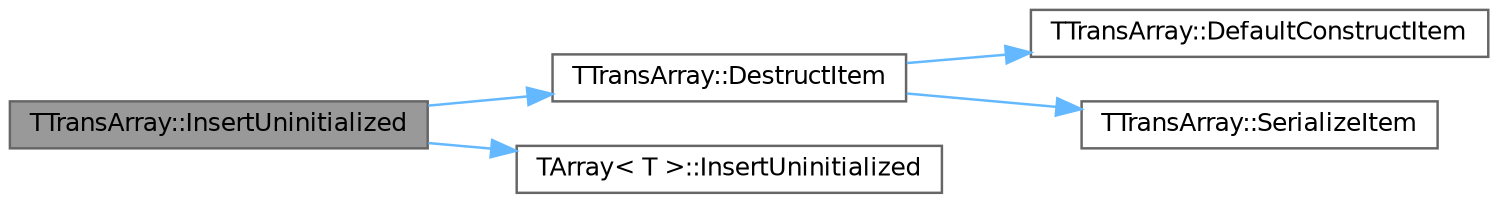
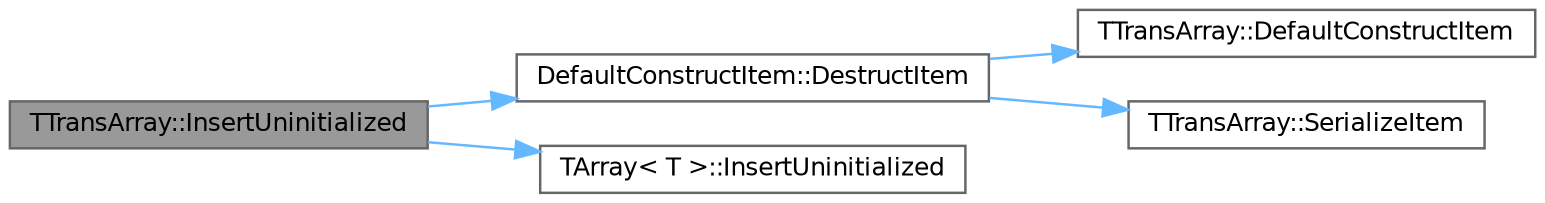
node "TTransArray::DestructItem": label "TTransArray::DestructItem" -> "DefaultConstructItem::DestructItem"
